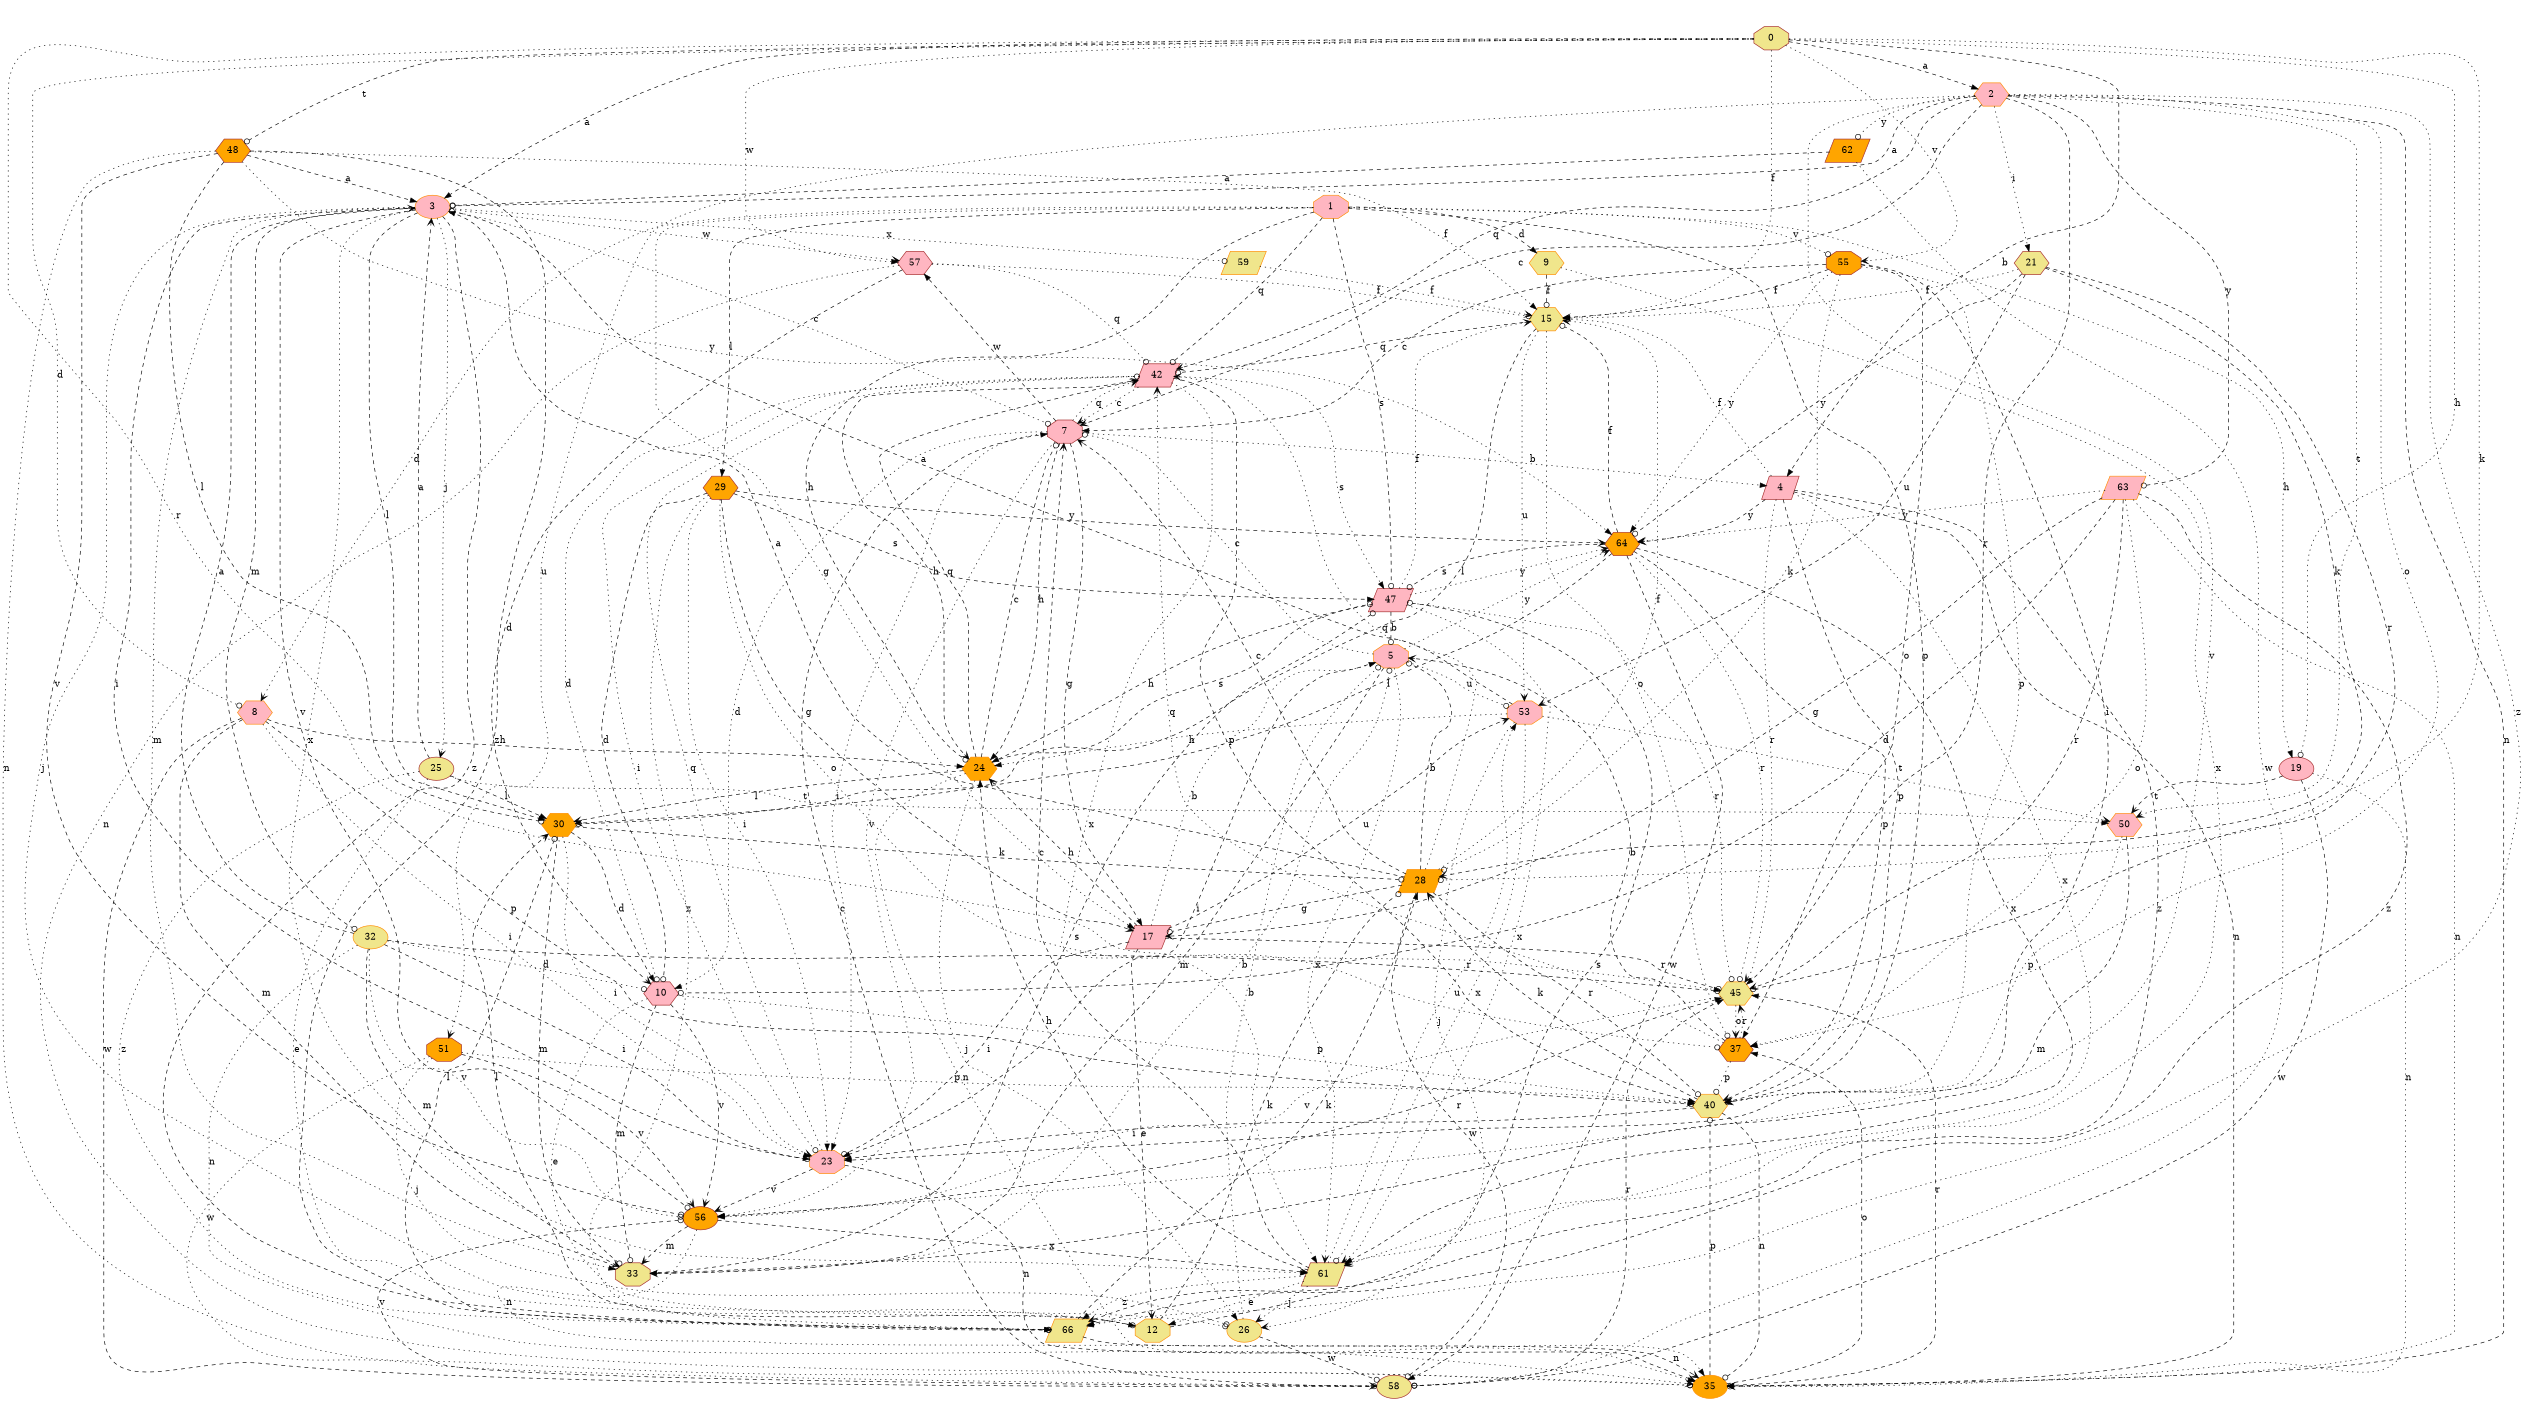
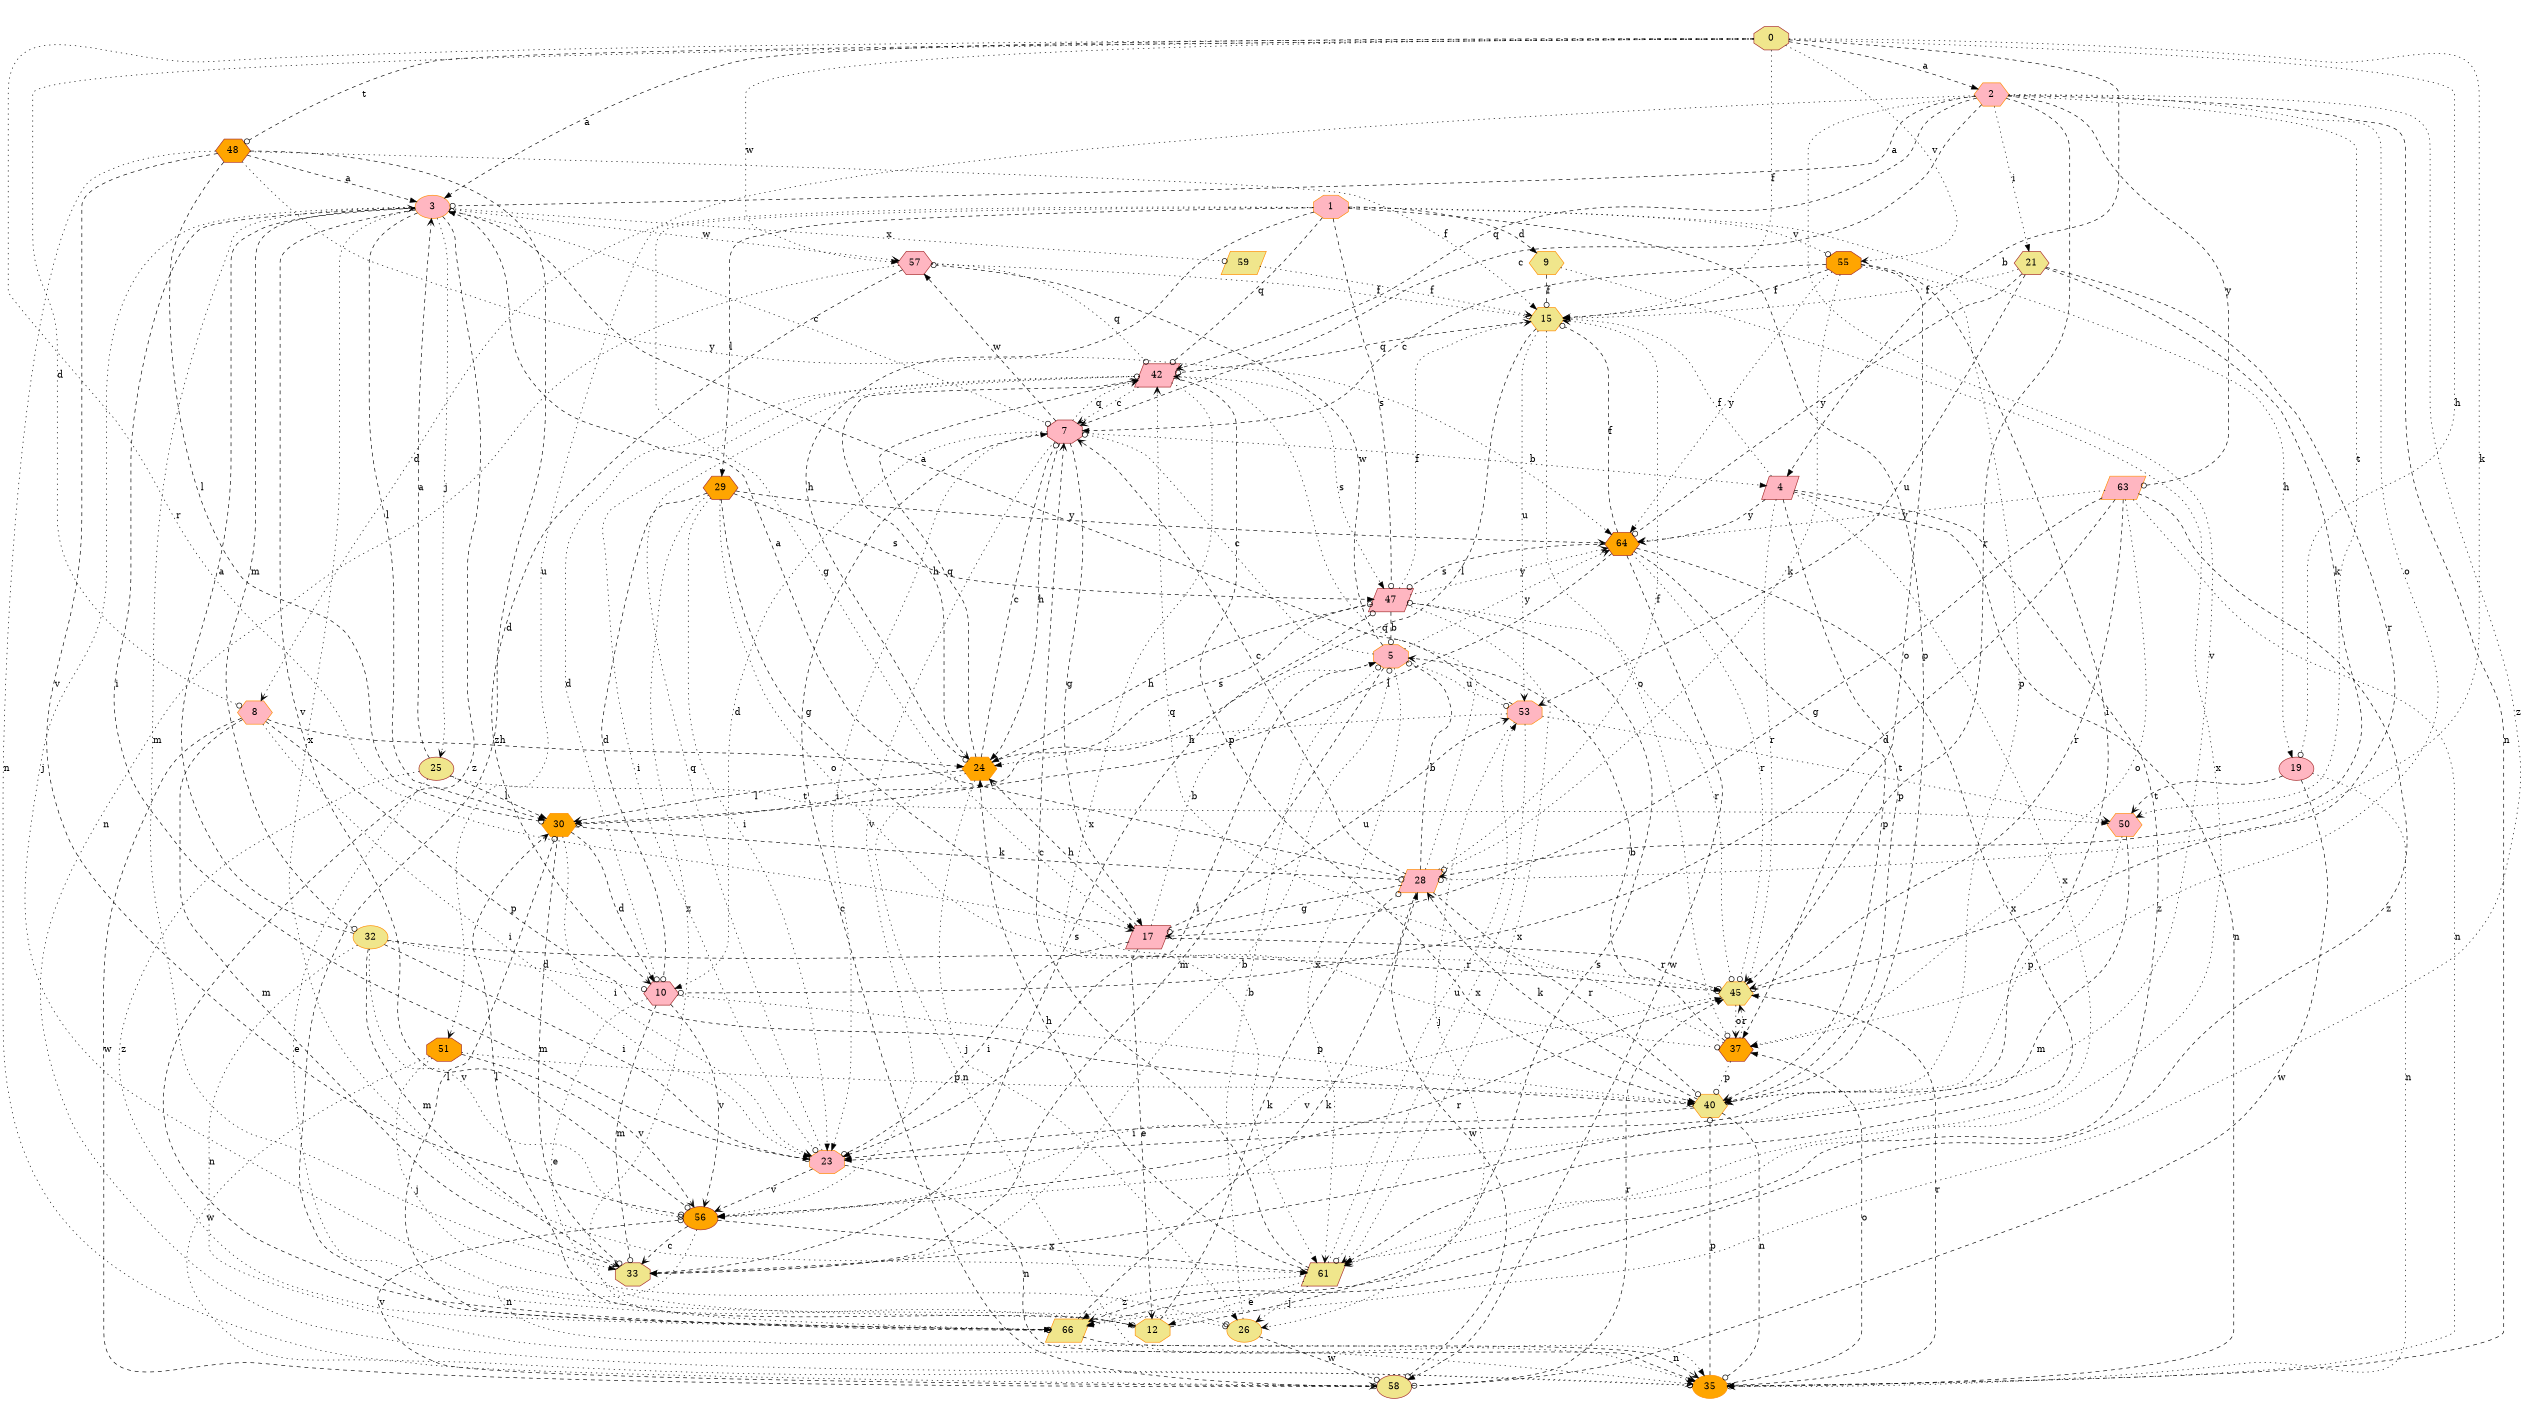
node "62": removed
edge "5" -> "57": added, label "w"
node "28": fillcolor orange -> lightpink
edge "56" -> "33": label "m" -> "c"
